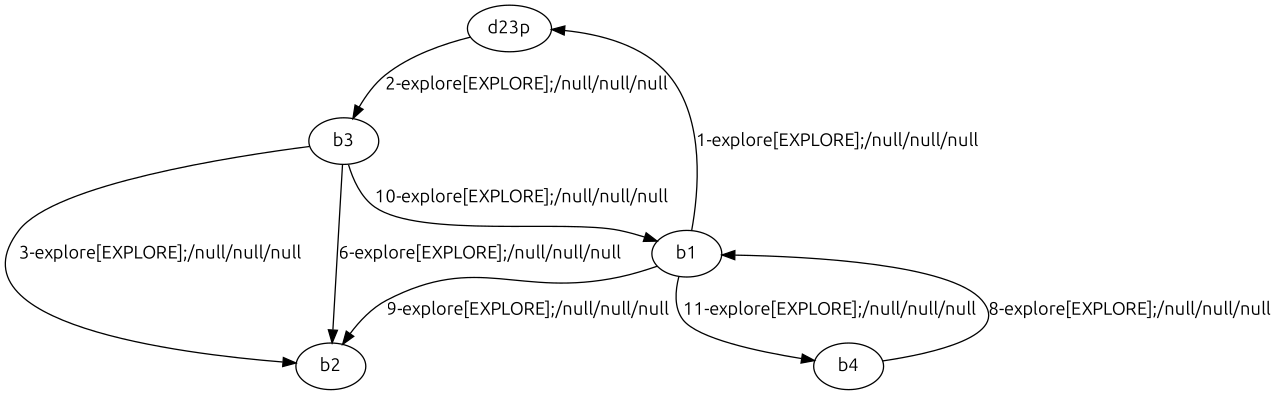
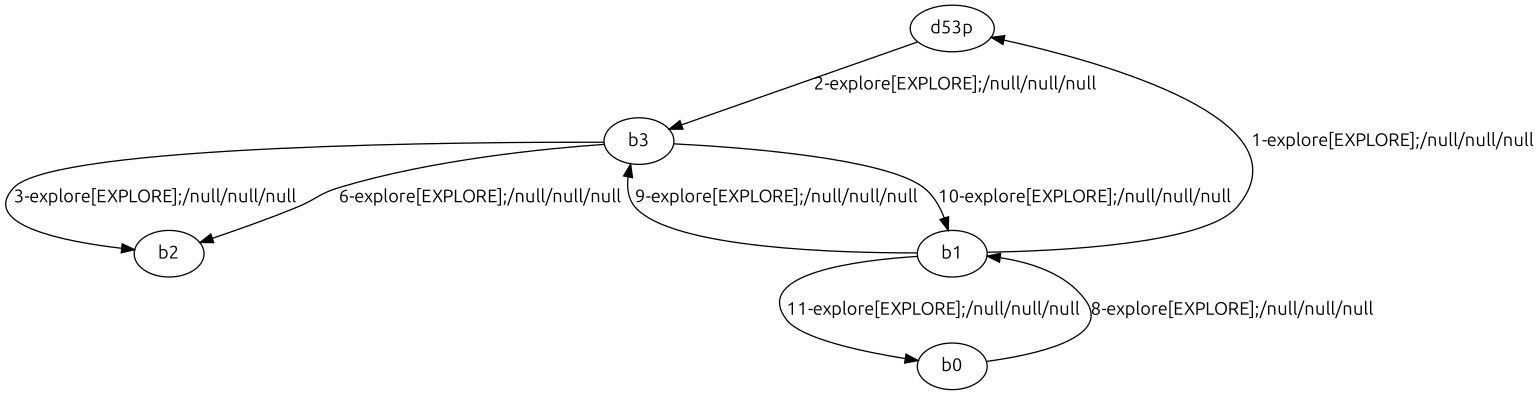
node "d23p": label "d23p" -> "d53p"
edge "b1" -> "b2": now "b1" -> "b3"
node "b4": label "b4" -> "b0"
